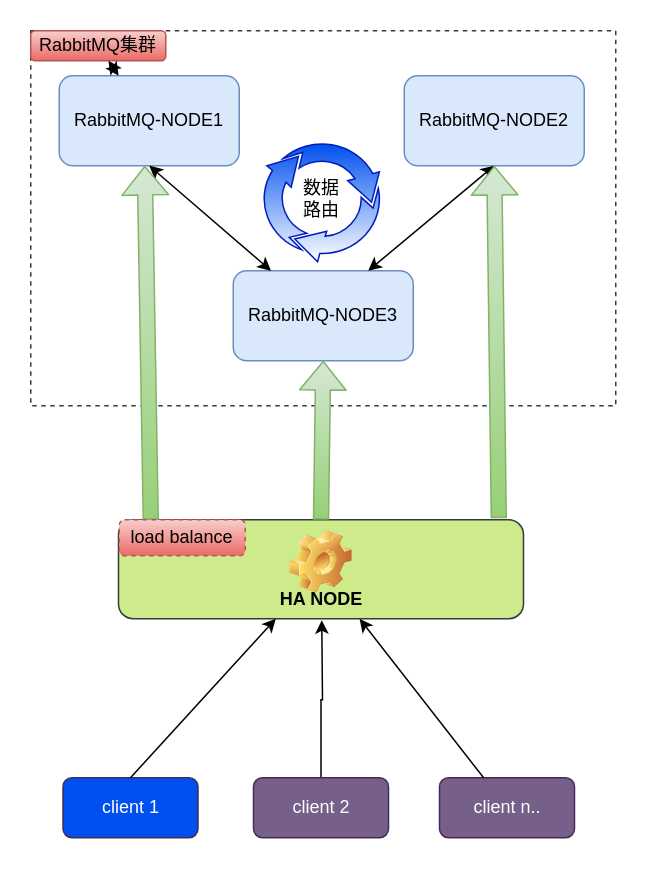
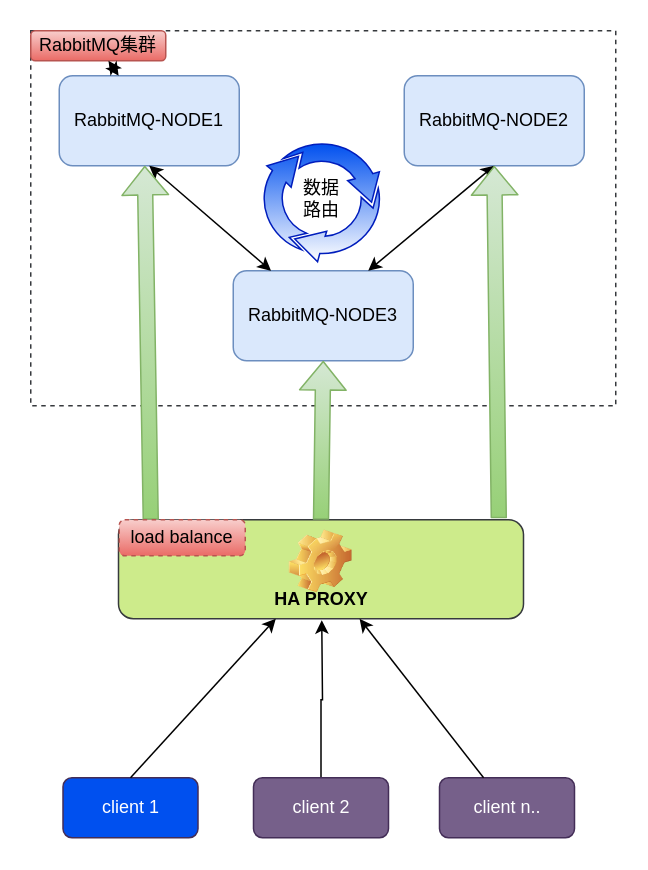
node "HA NODE": label "HA NODE" -> "HA PROXY"
